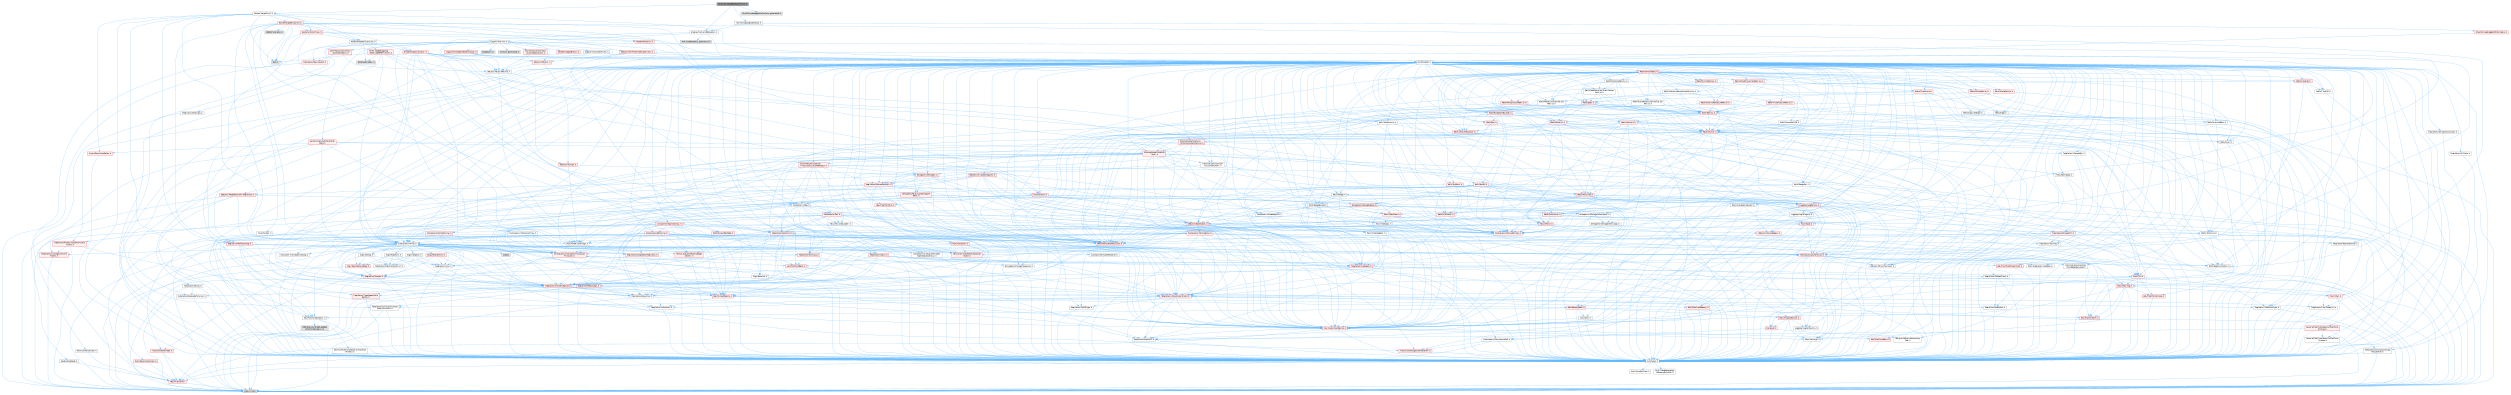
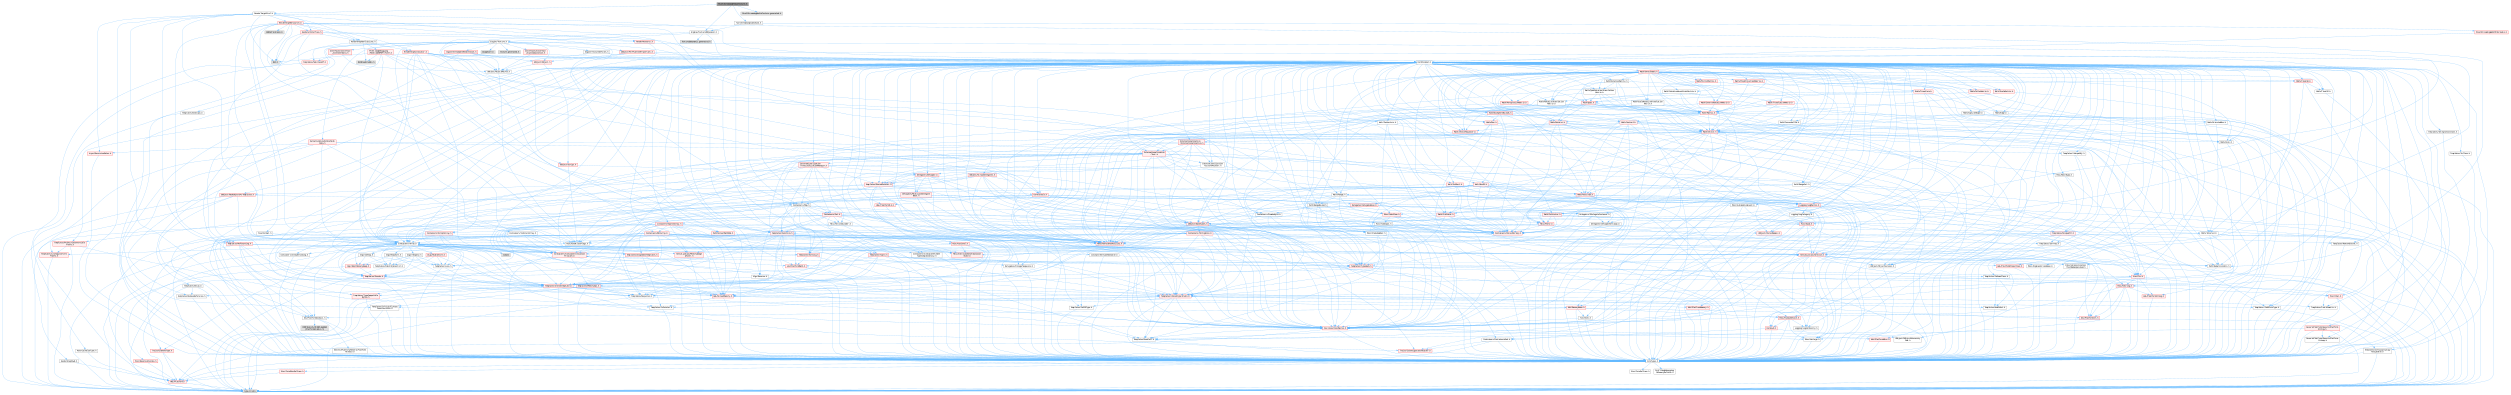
node "RenderCommandFence.h": removed
node "Misc/CoreMiscDefines.h": added
